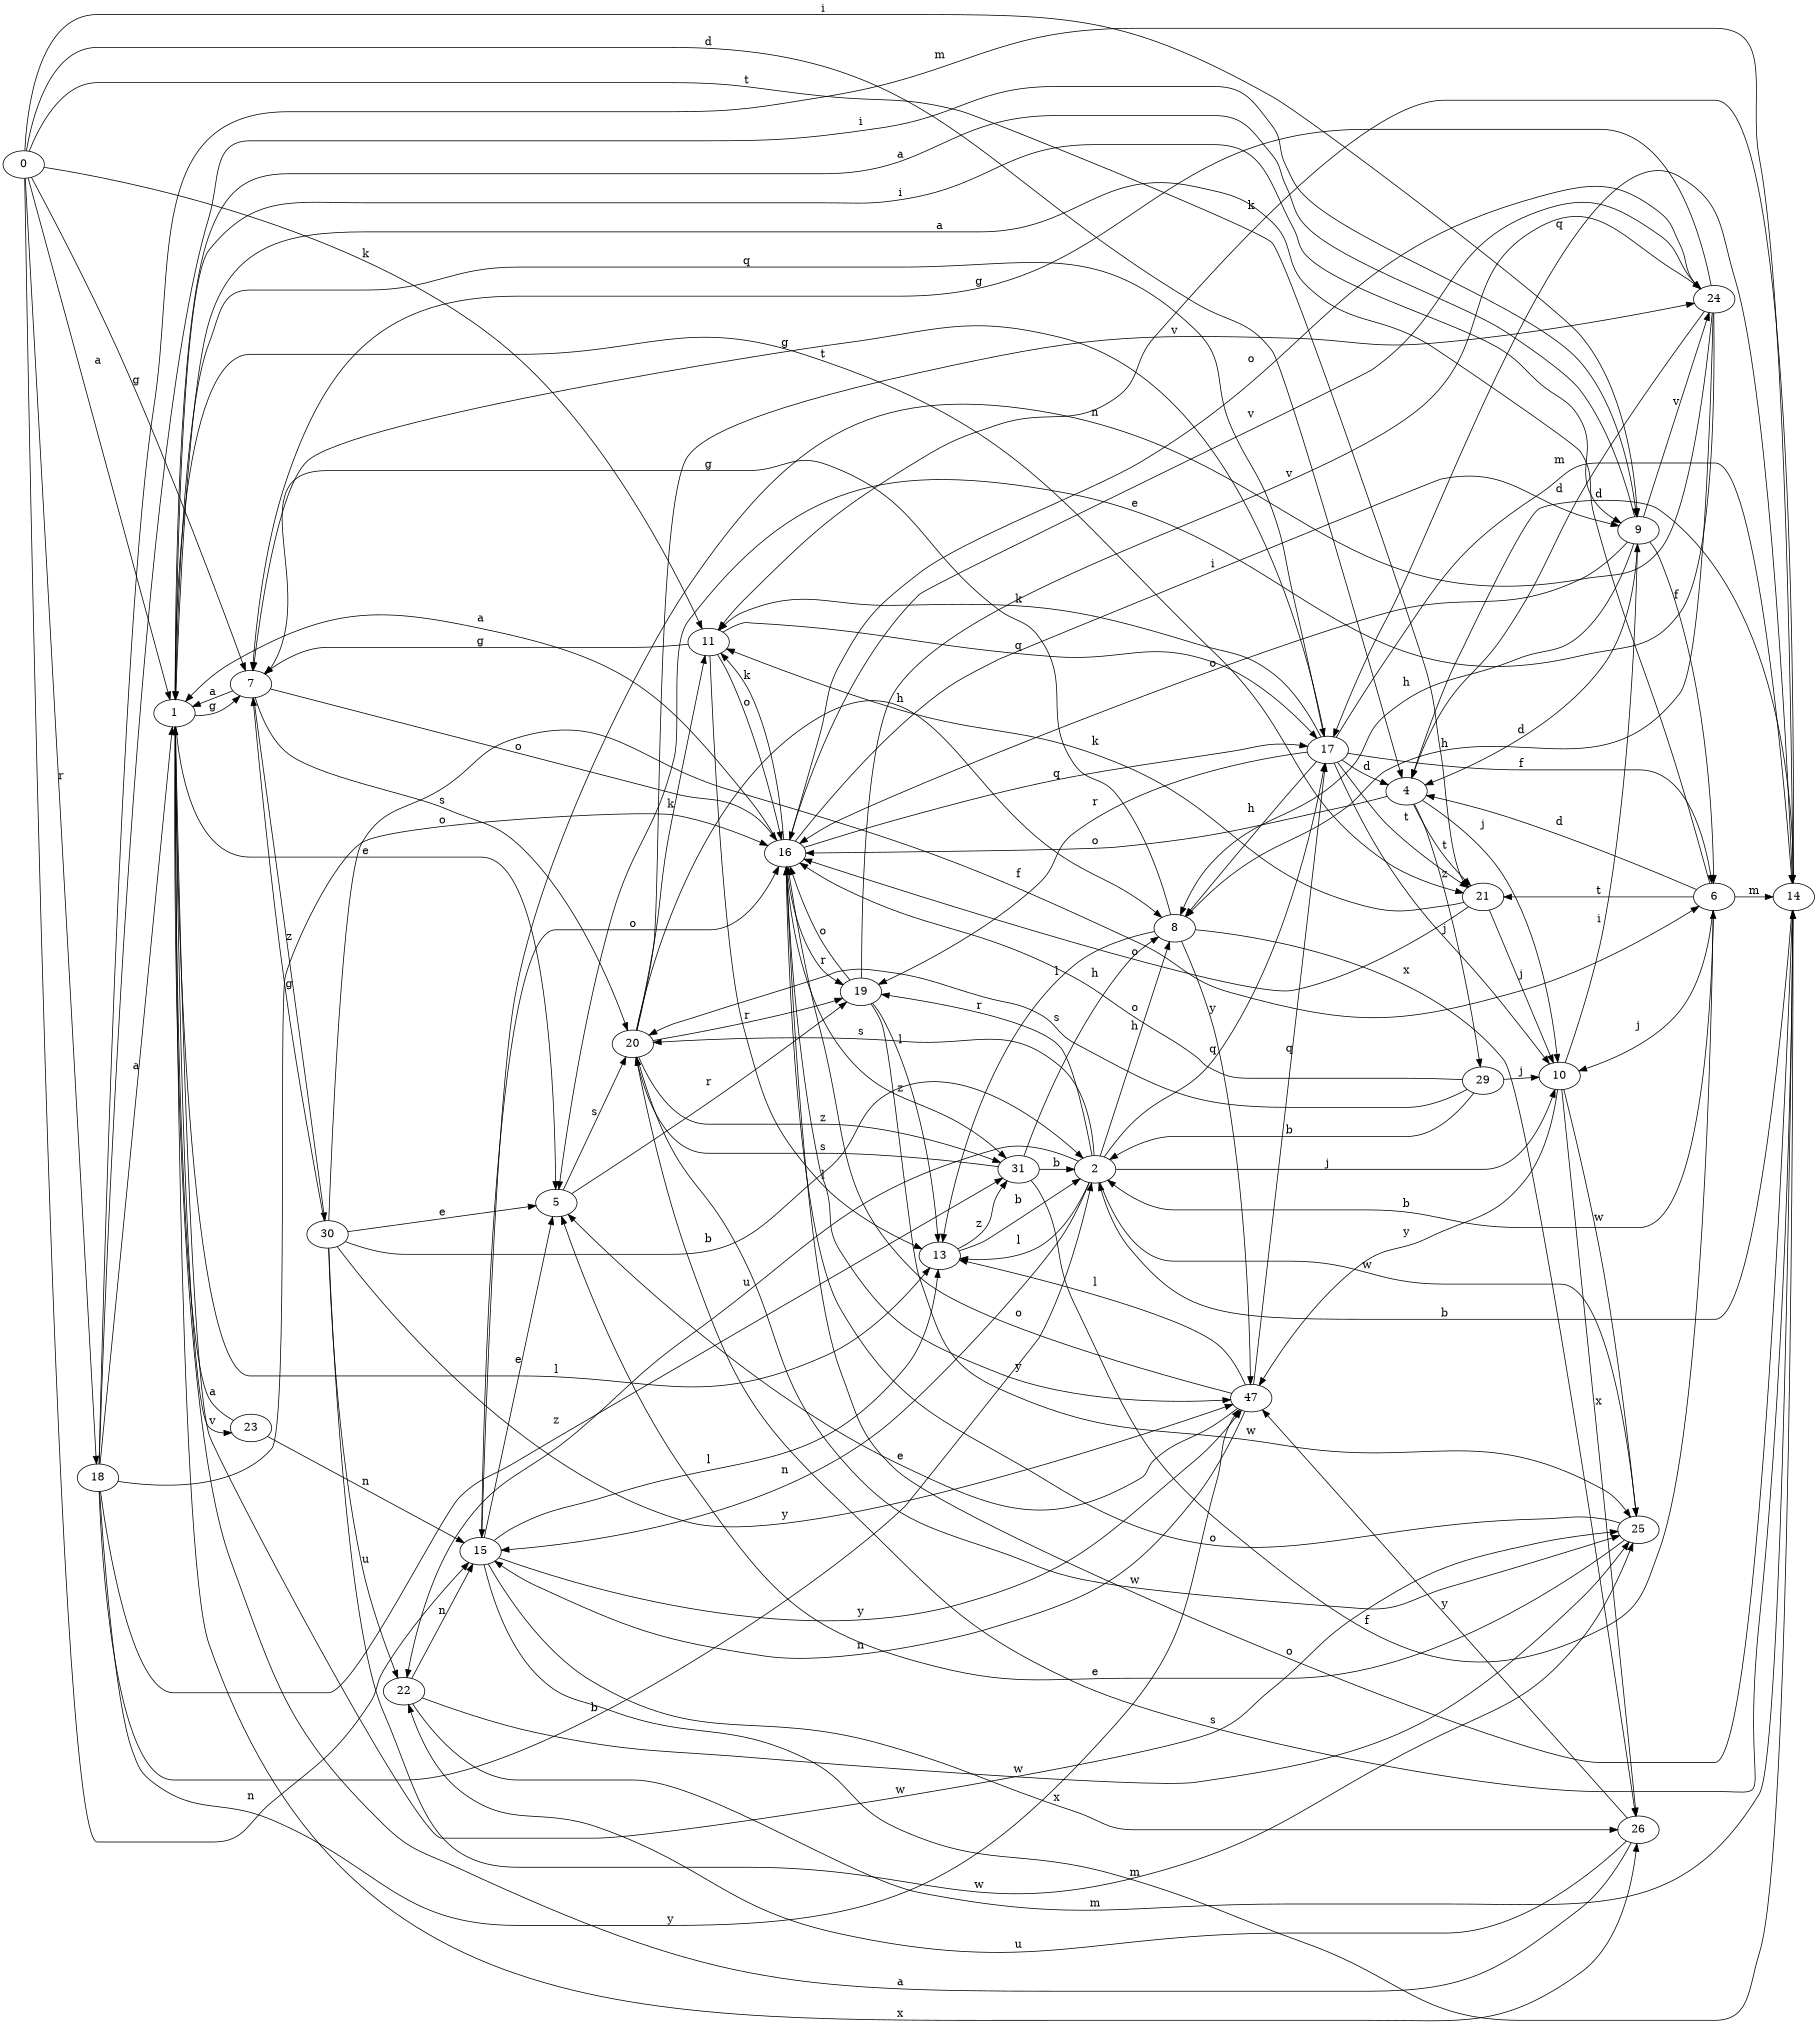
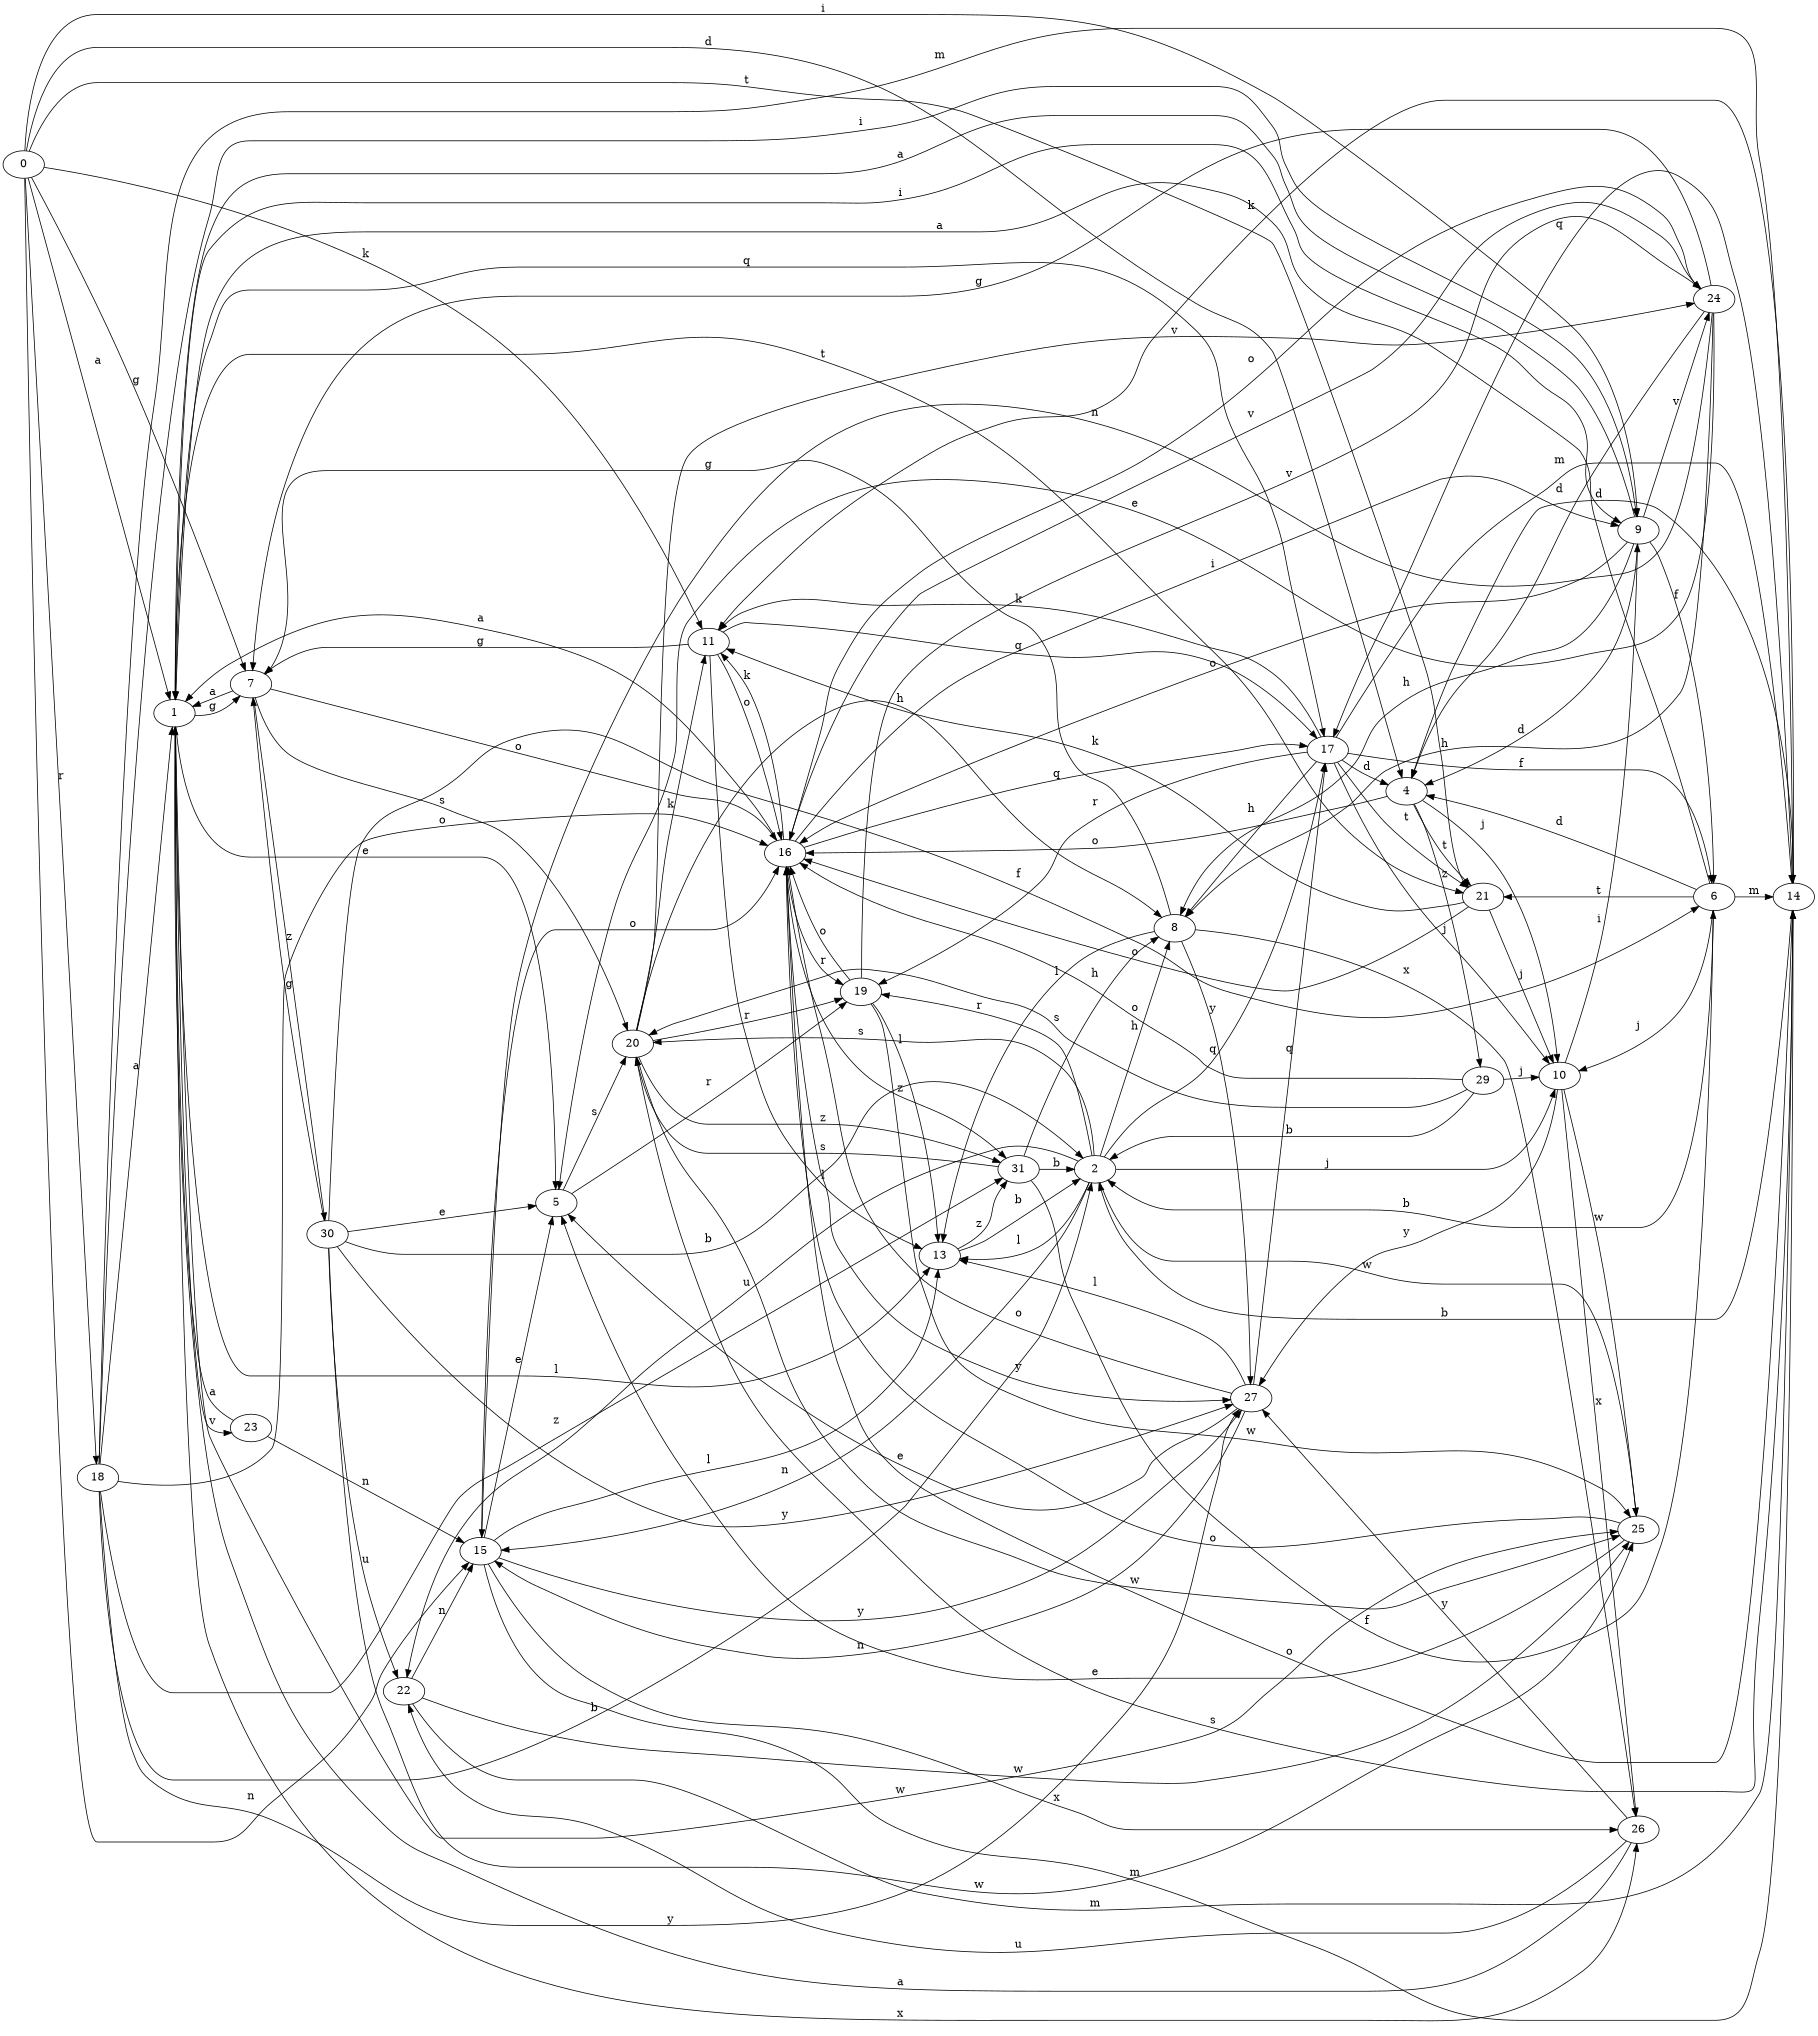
edge "17" -> "7": removed, label "g"
node "47": label "47" -> "27"
